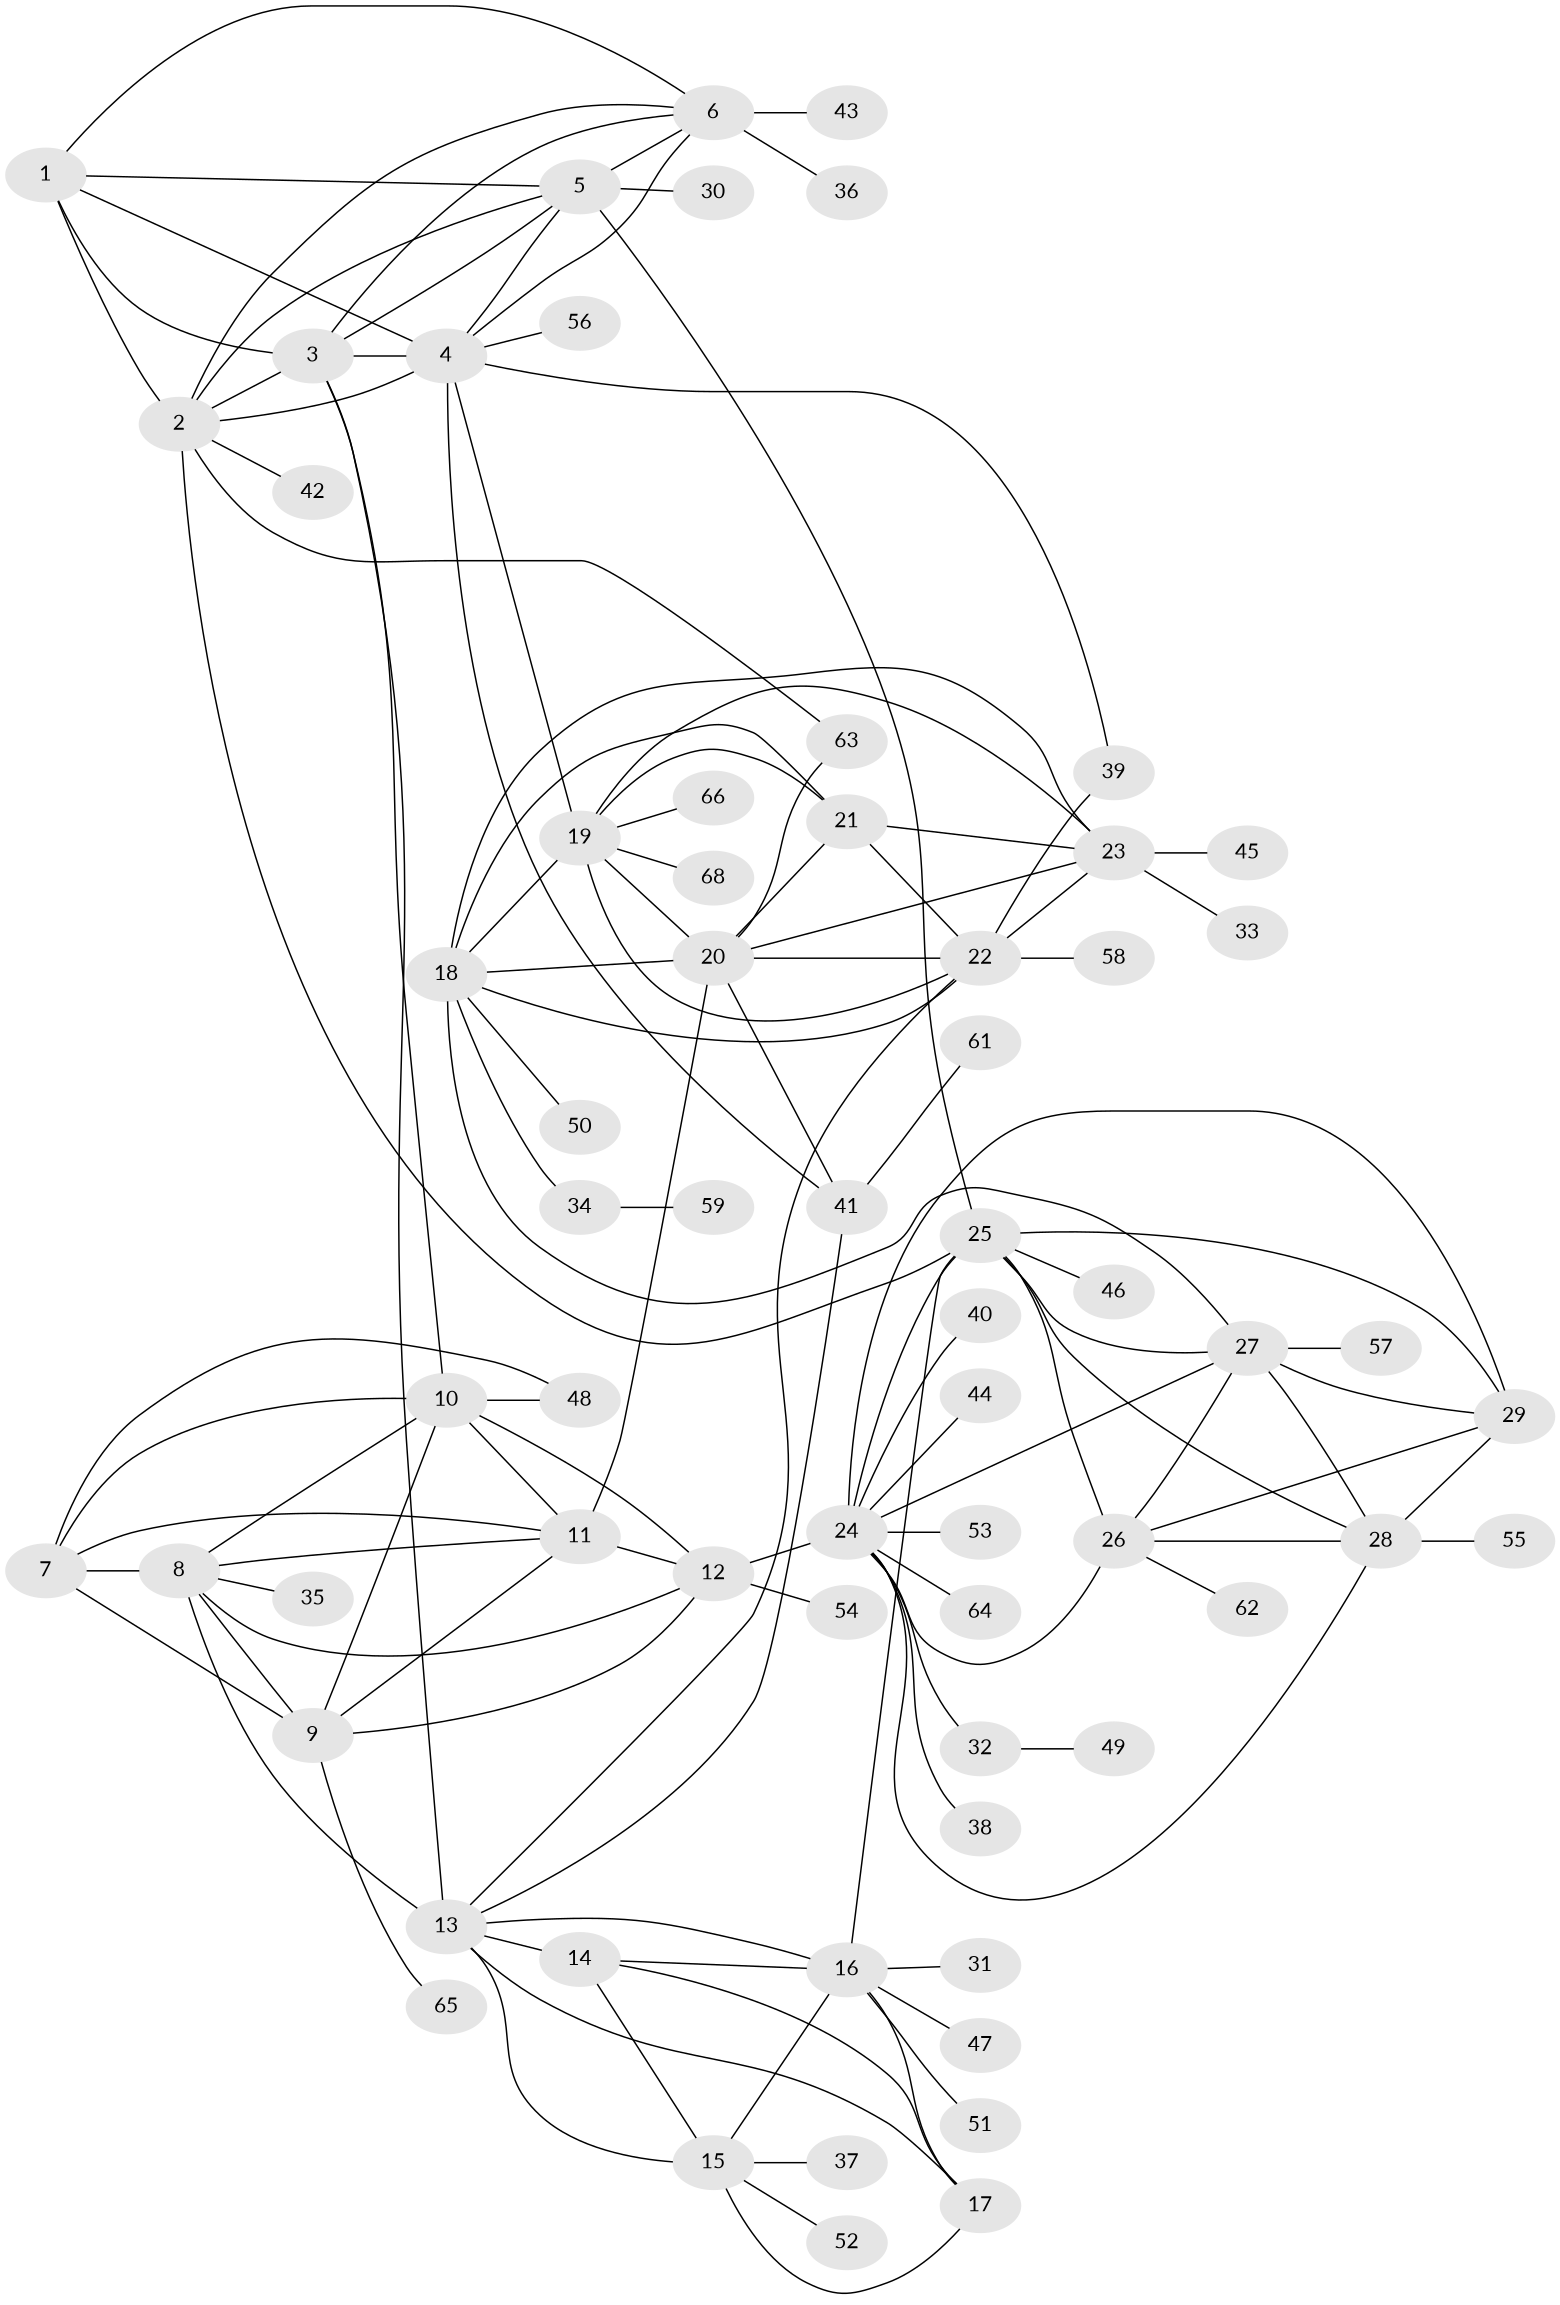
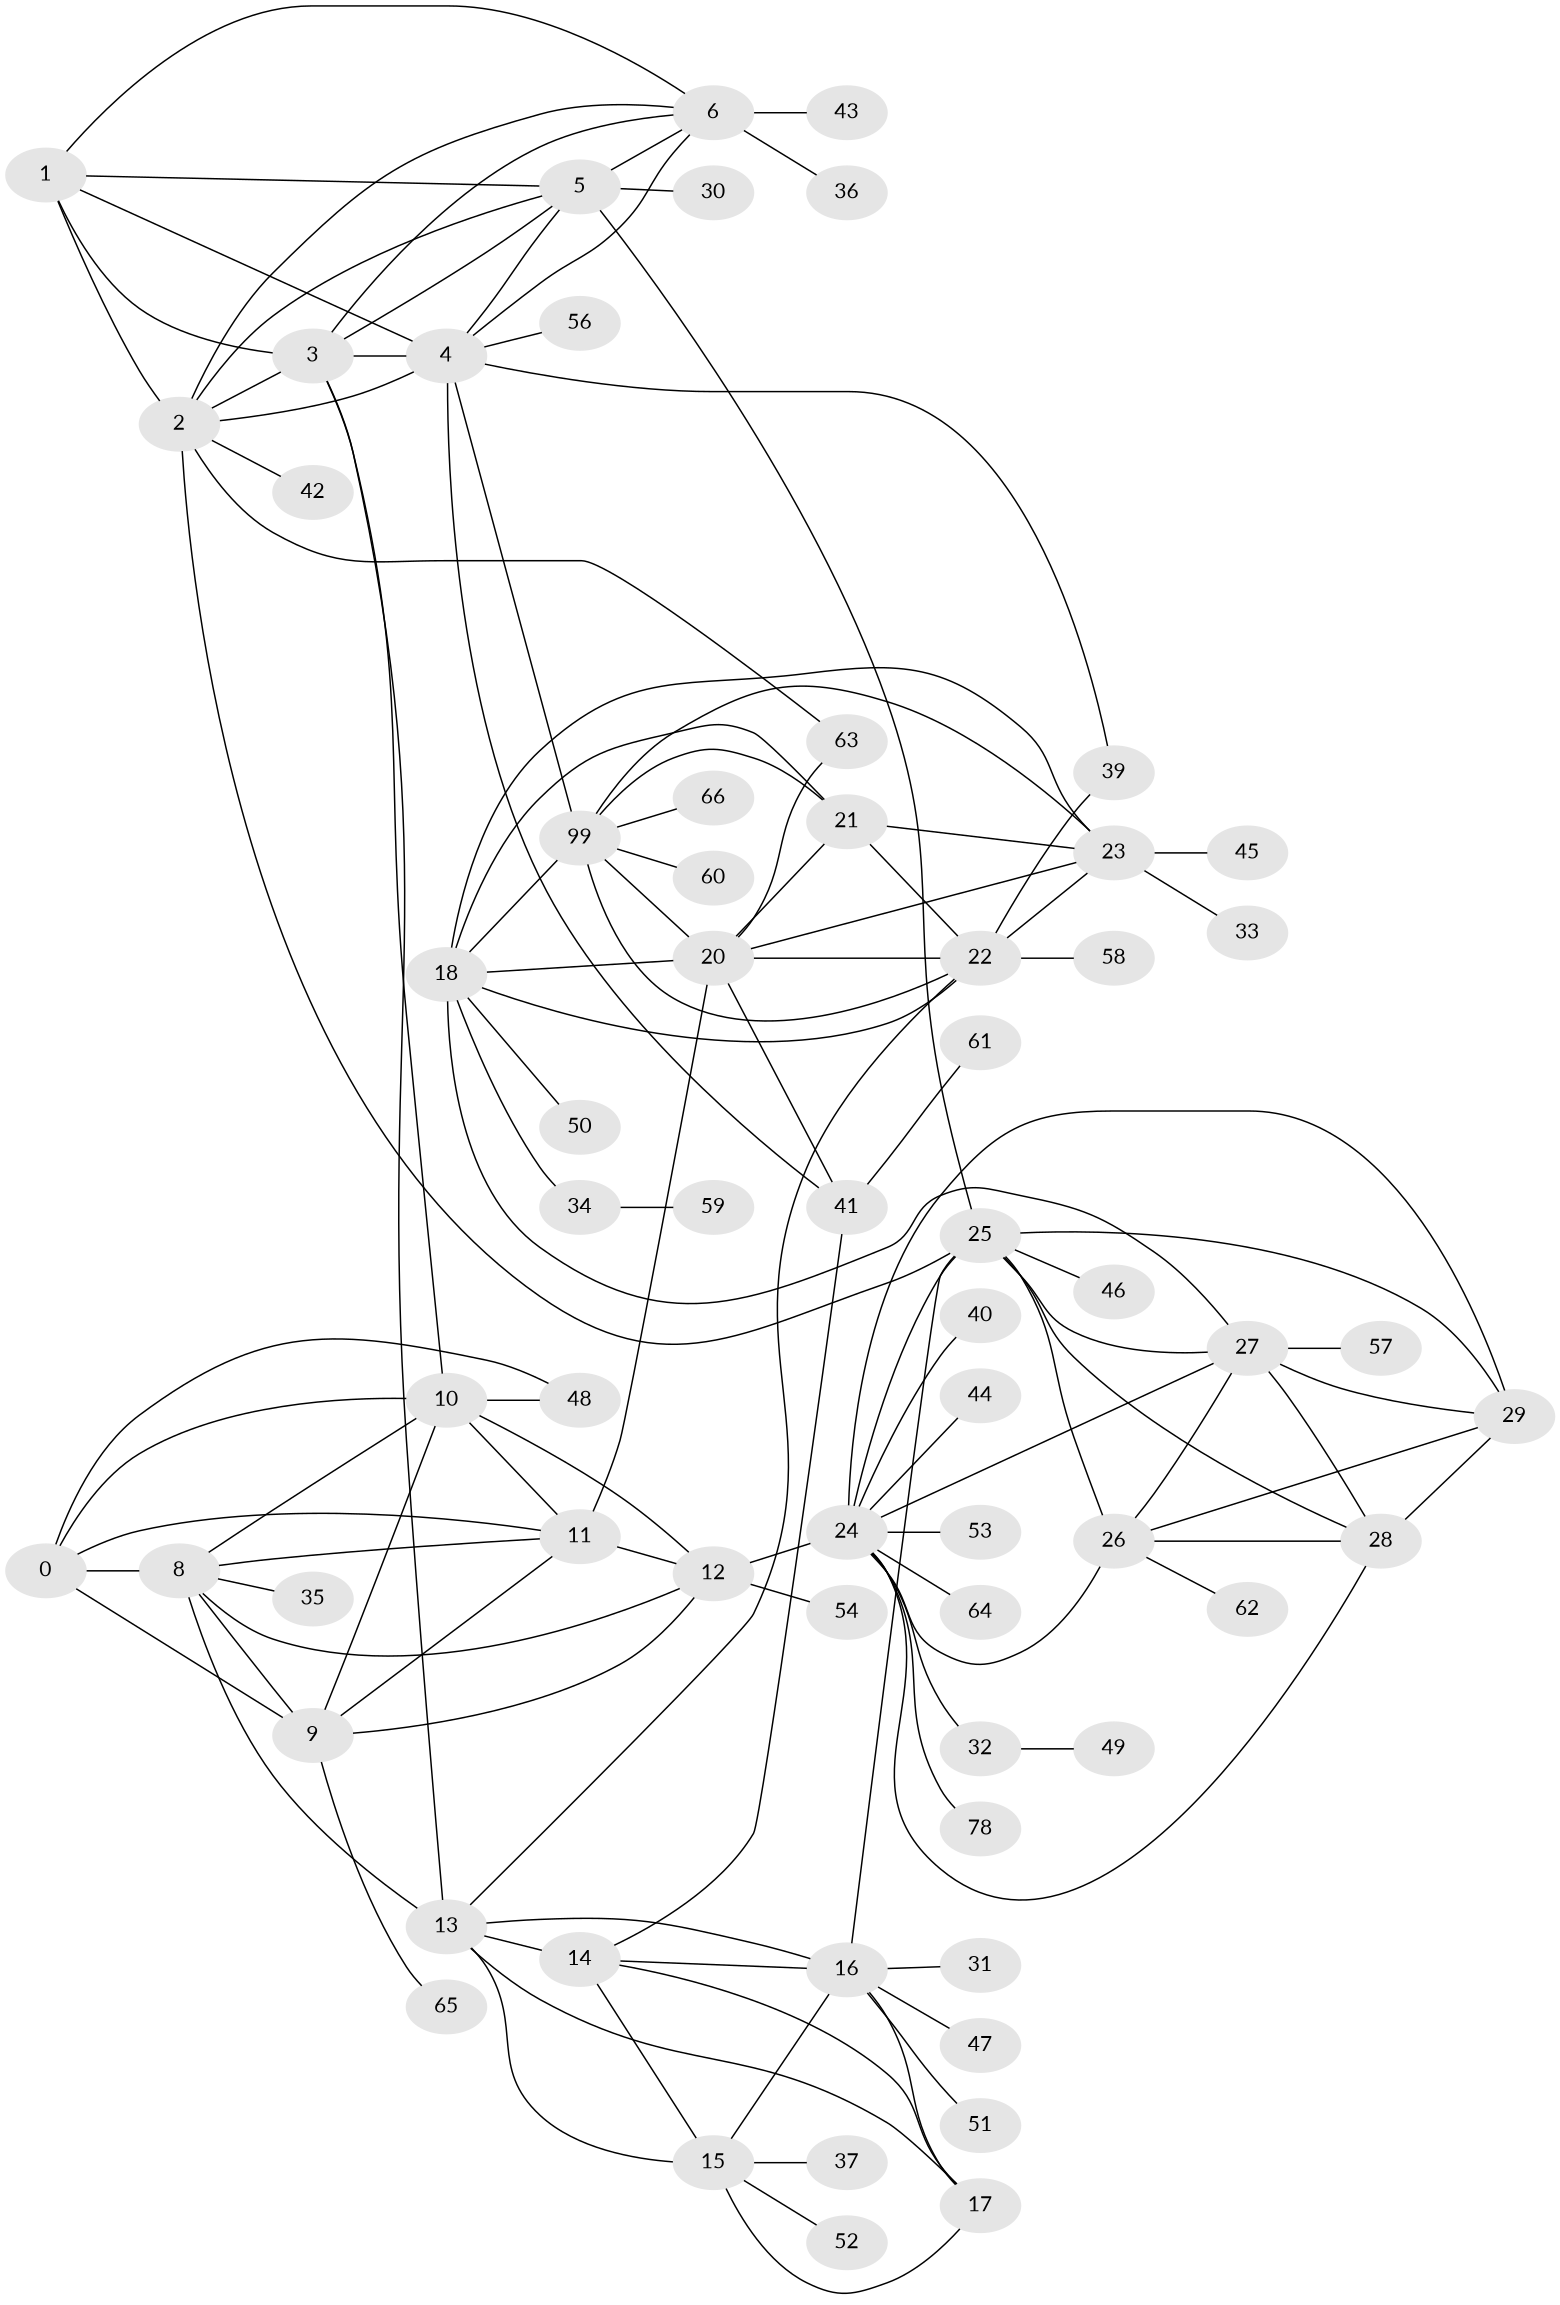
node "19": label "19" -> "99"
node "68": label "68" -> "60"
node "55": removed
node "7": label "7" -> "0"
edge "41" -- "13": now "41" -- "14"
node "38": label "38" -> "78"
